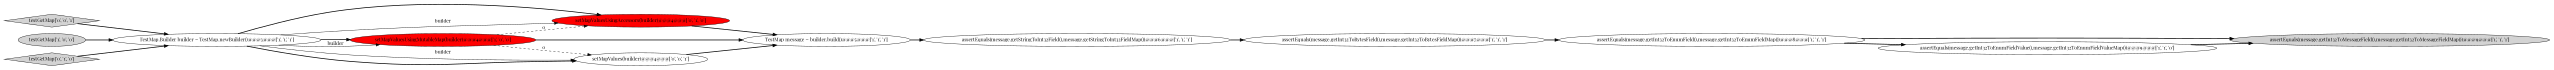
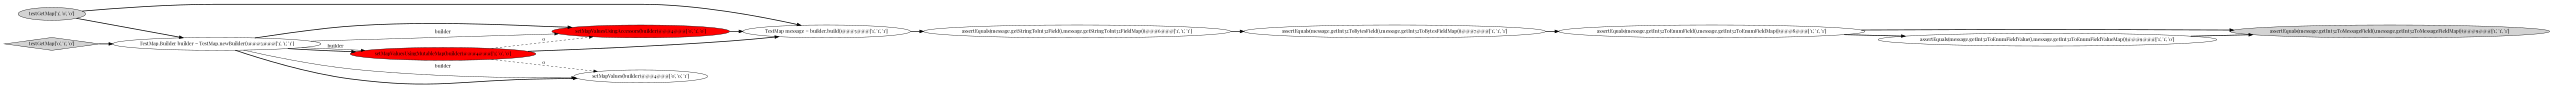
node "testGetMap['0', '0', '1']": removed
edge "setMapValues(builder)@@@4@@@['0', '0', '1']" -> "TestMap message = builder.build()@@@5@@@['1', '1', '1']": now "testGetMap['1', '0', '0']" -> "TestMap message = builder.build()@@@5@@@['1', '1', '1']"
